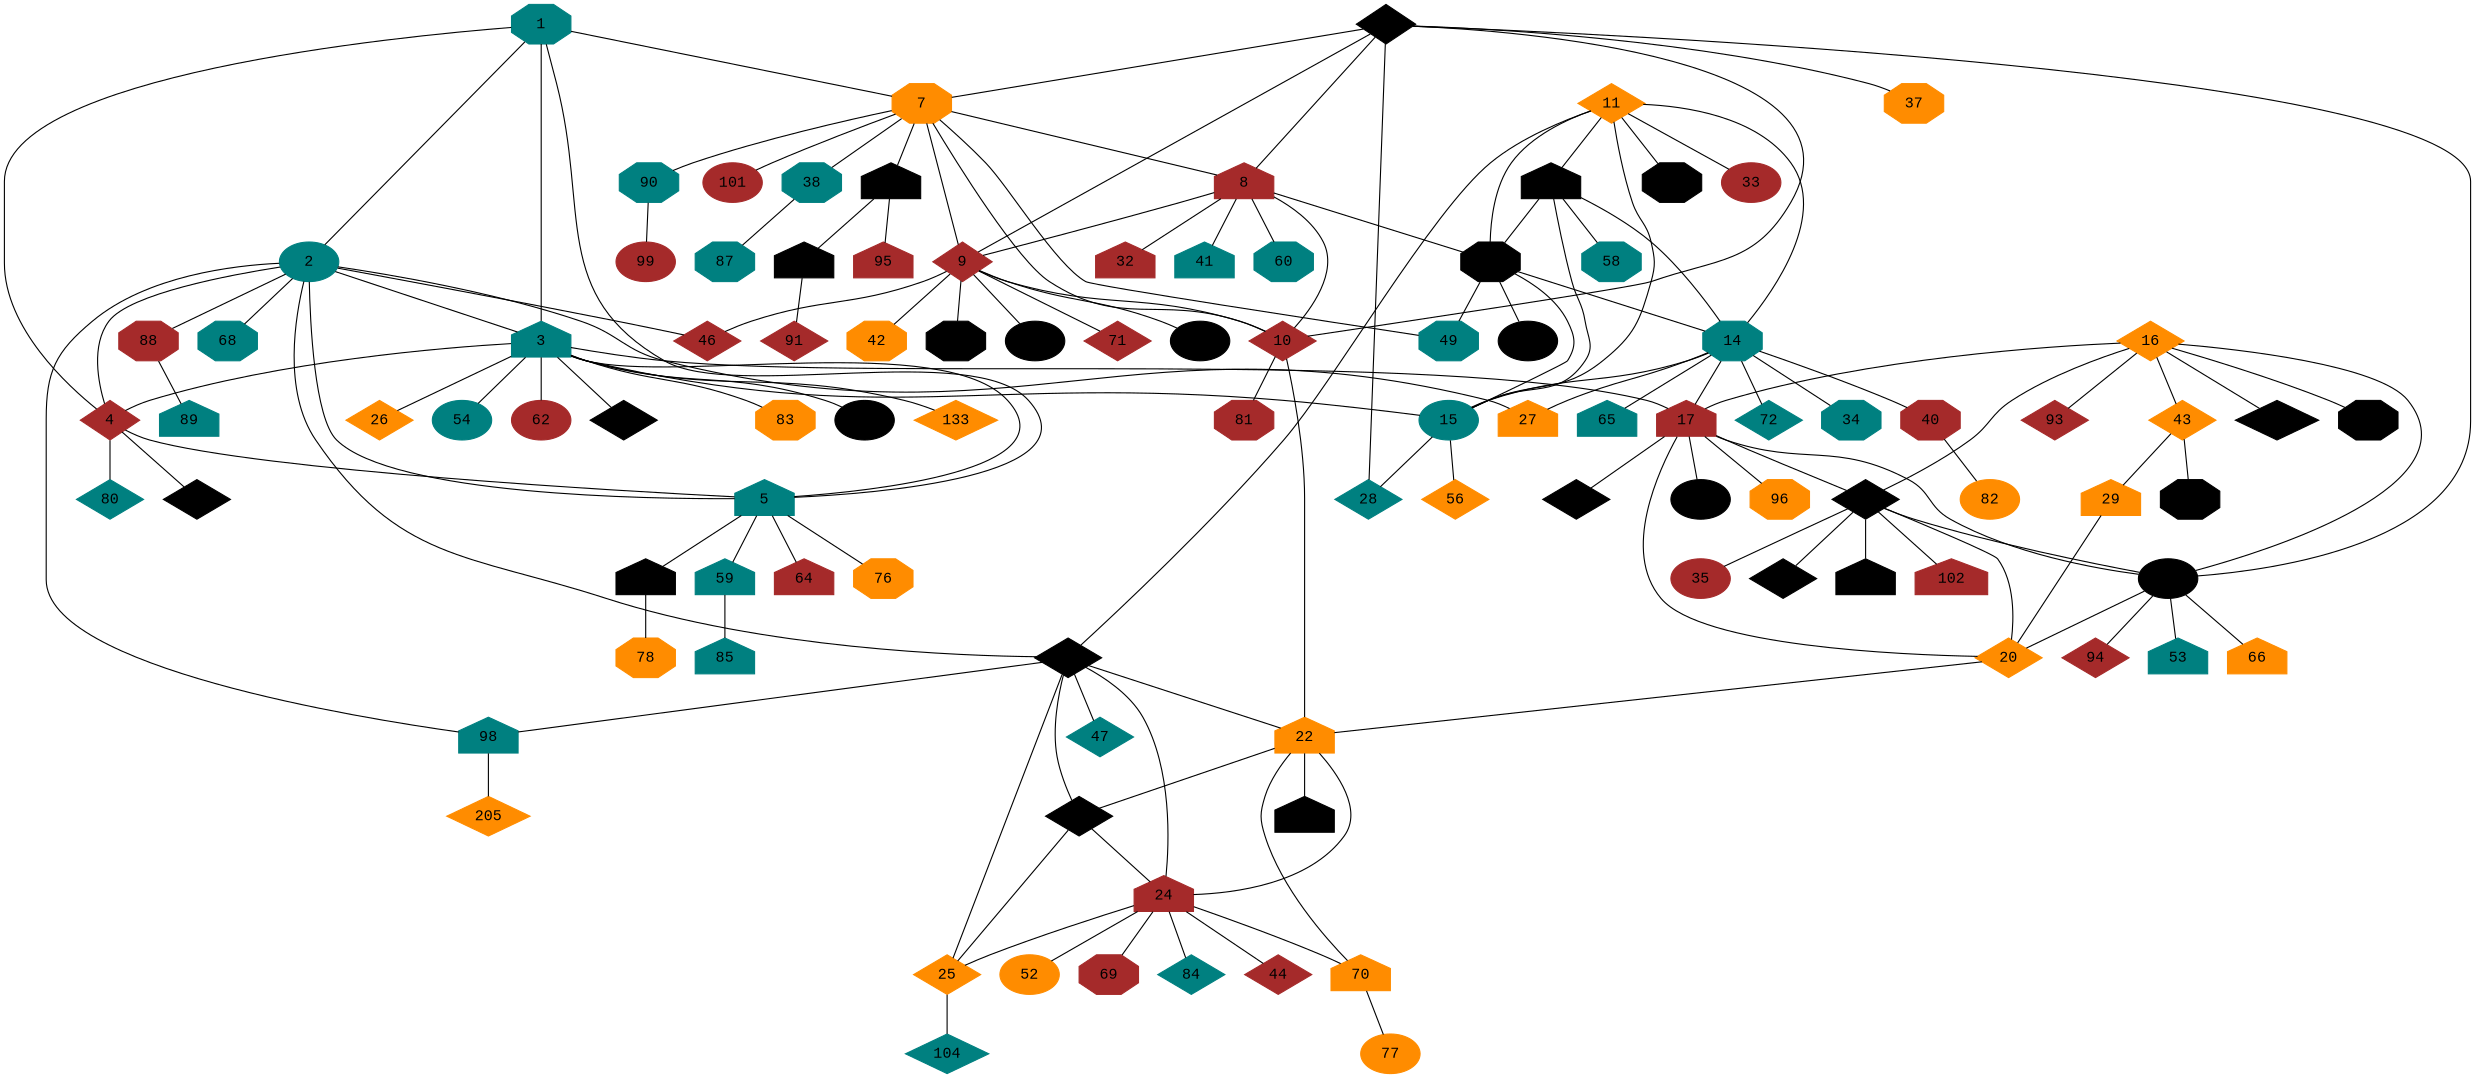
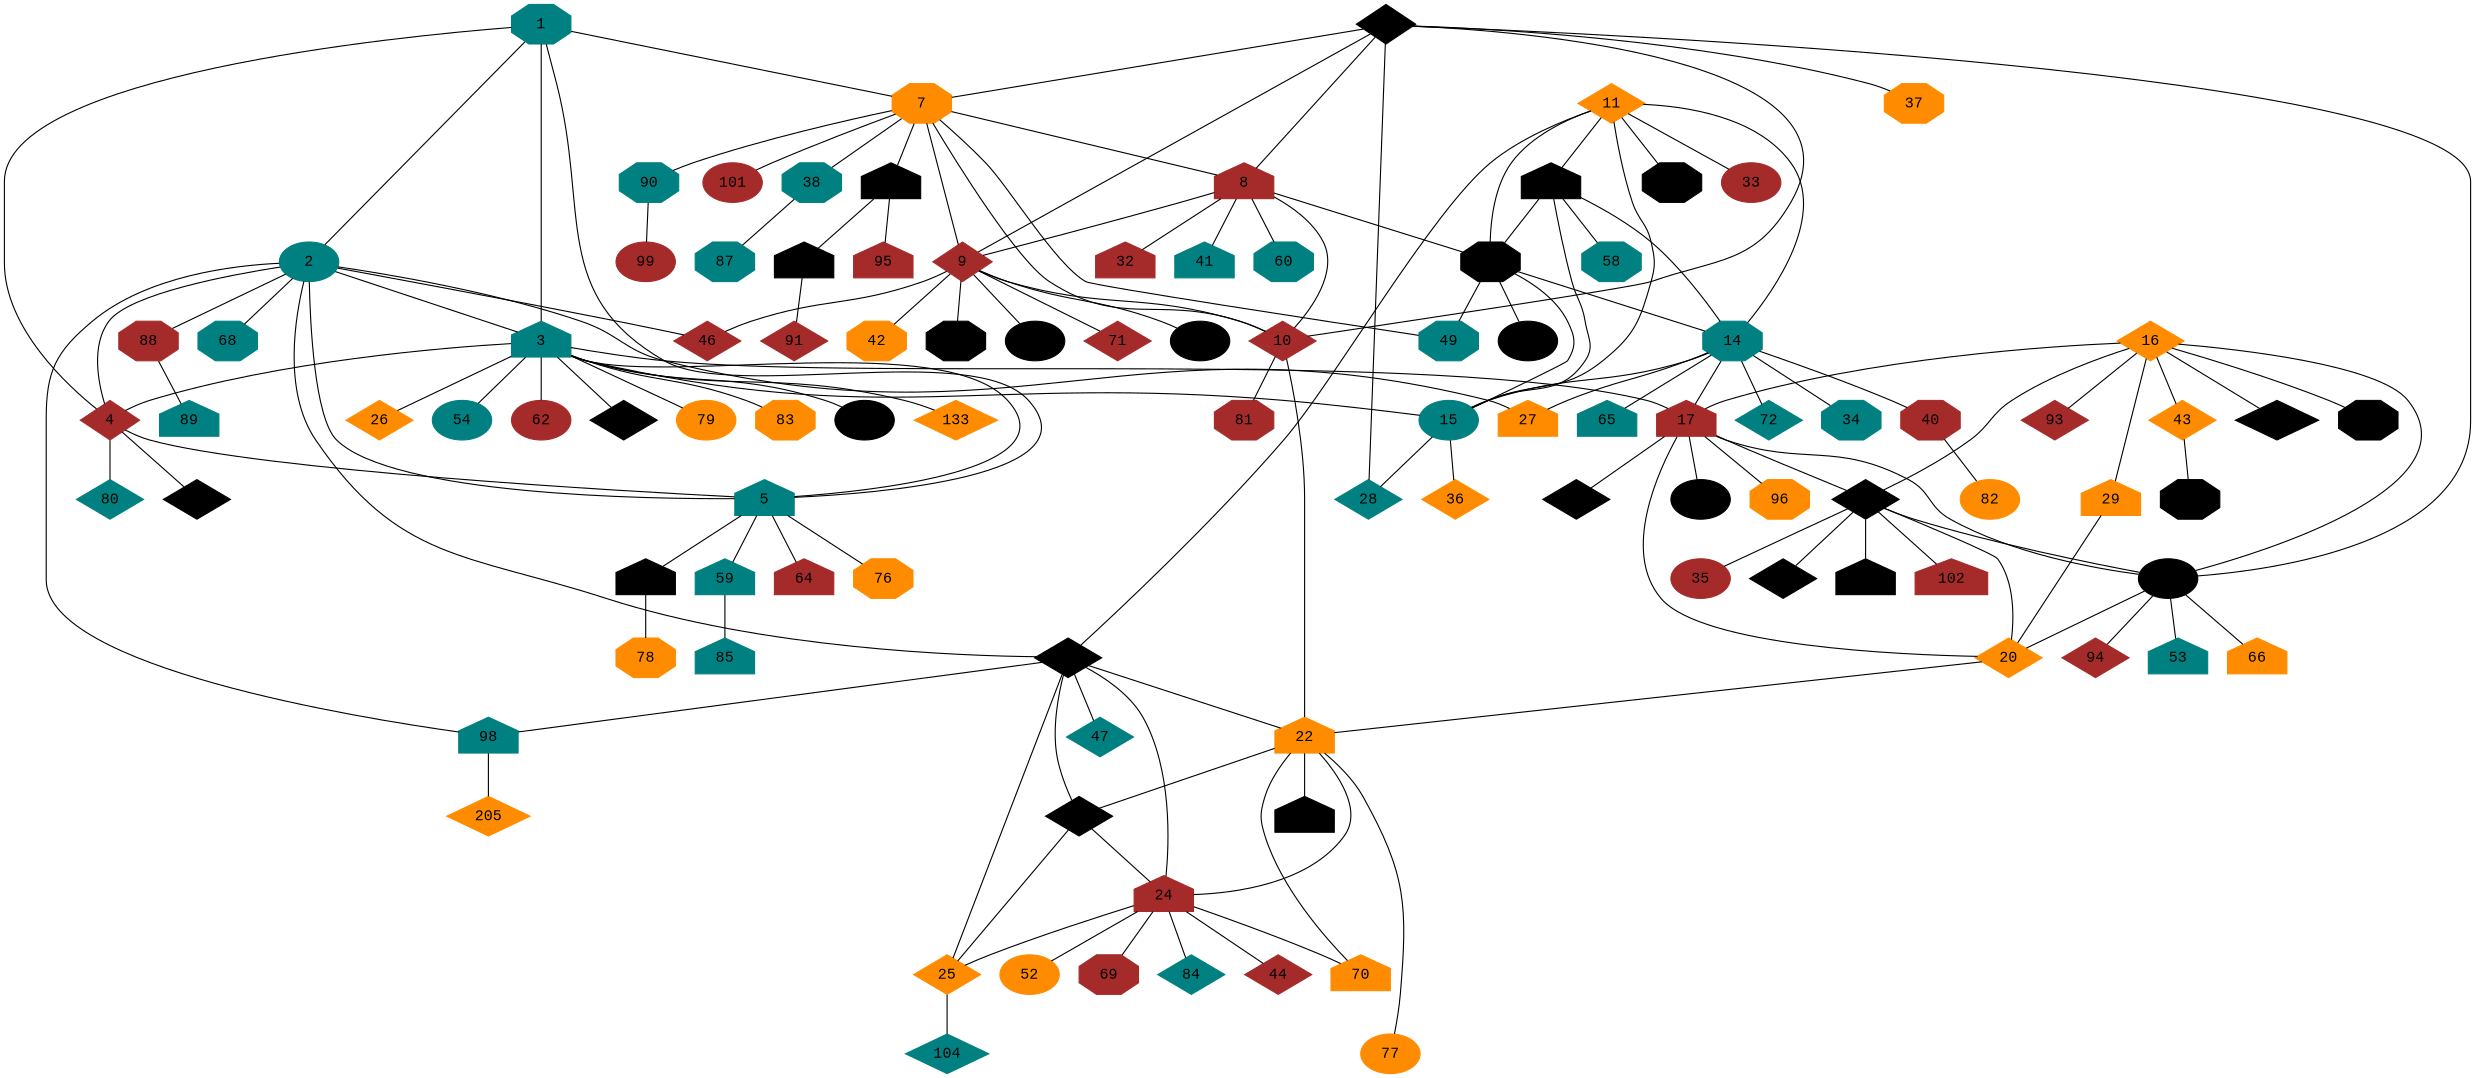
node "79": added
edge "43" -- "29": now "16" -- "29"
node "56": label "56" -> "36"
edge "70" -- "77": now "22" -- "77"
